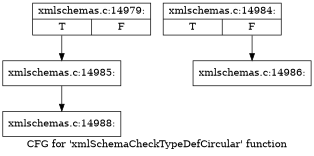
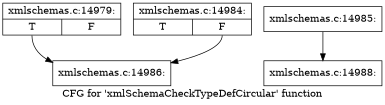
edge "xmlschemas.c:14979:" -> "xmlschemas.c:14985:": now "xmlschemas.c:14979:" -> "xmlschemas.c:14986:"
